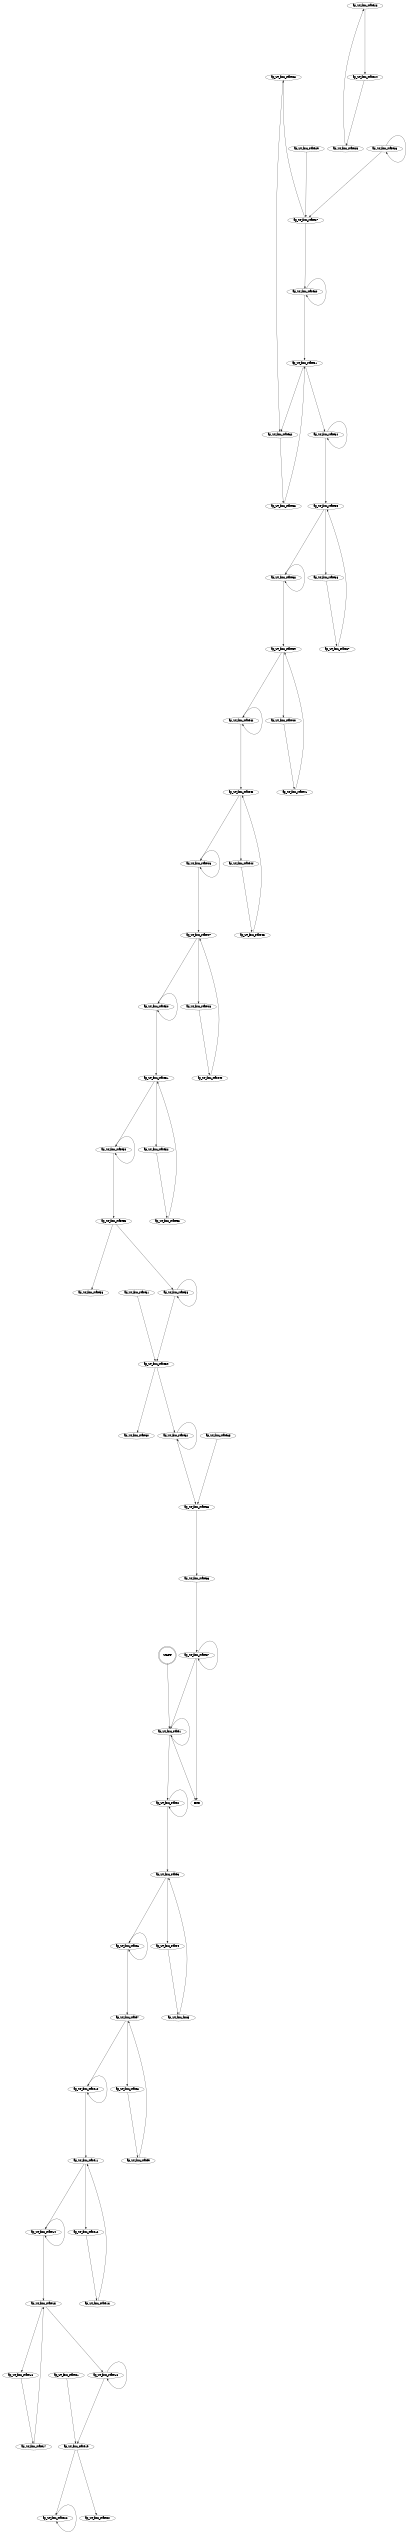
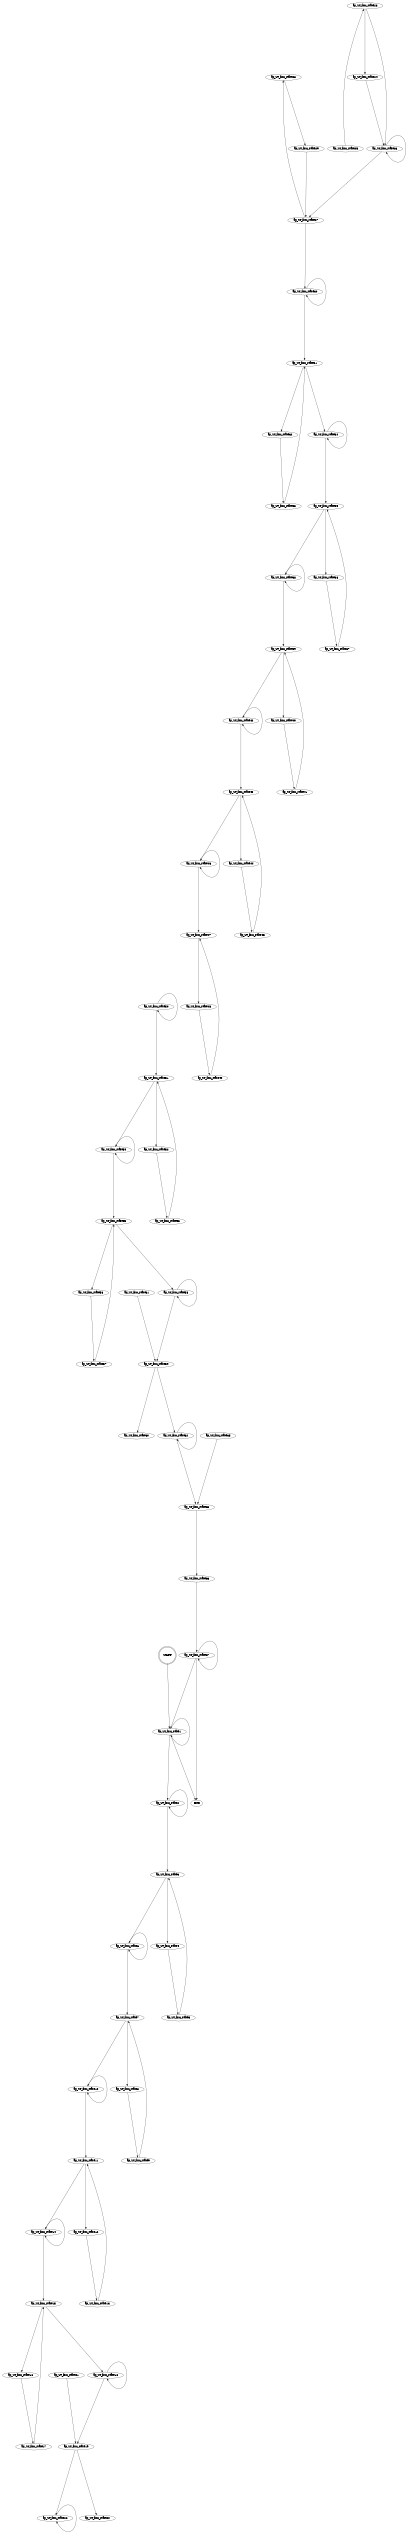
edge "ap_ST_fsm_state23" -> "ap_ST_fsm_state26": added
edge "ap_ST_fsm_state24" -> "ap_ST_fsm_state25": now "ap_ST_fsm_state24" -> "ap_ST_fsm_state26"
edge "ap_ST_fsm_state28" -> "ap_ST_fsm_state32": now "ap_ST_fsm_state28" -> "ap_ST_fsm_state29"
edge "ap_ST_fsm_state47" -> "ap_ST_fsm_state50": removed
node "ap_ST_fsm_state57": added
node "ap_ST_fsm_fsm5": label "ap_ST_fsm_fsm5" -> "ap_ST_fsm_state5"
